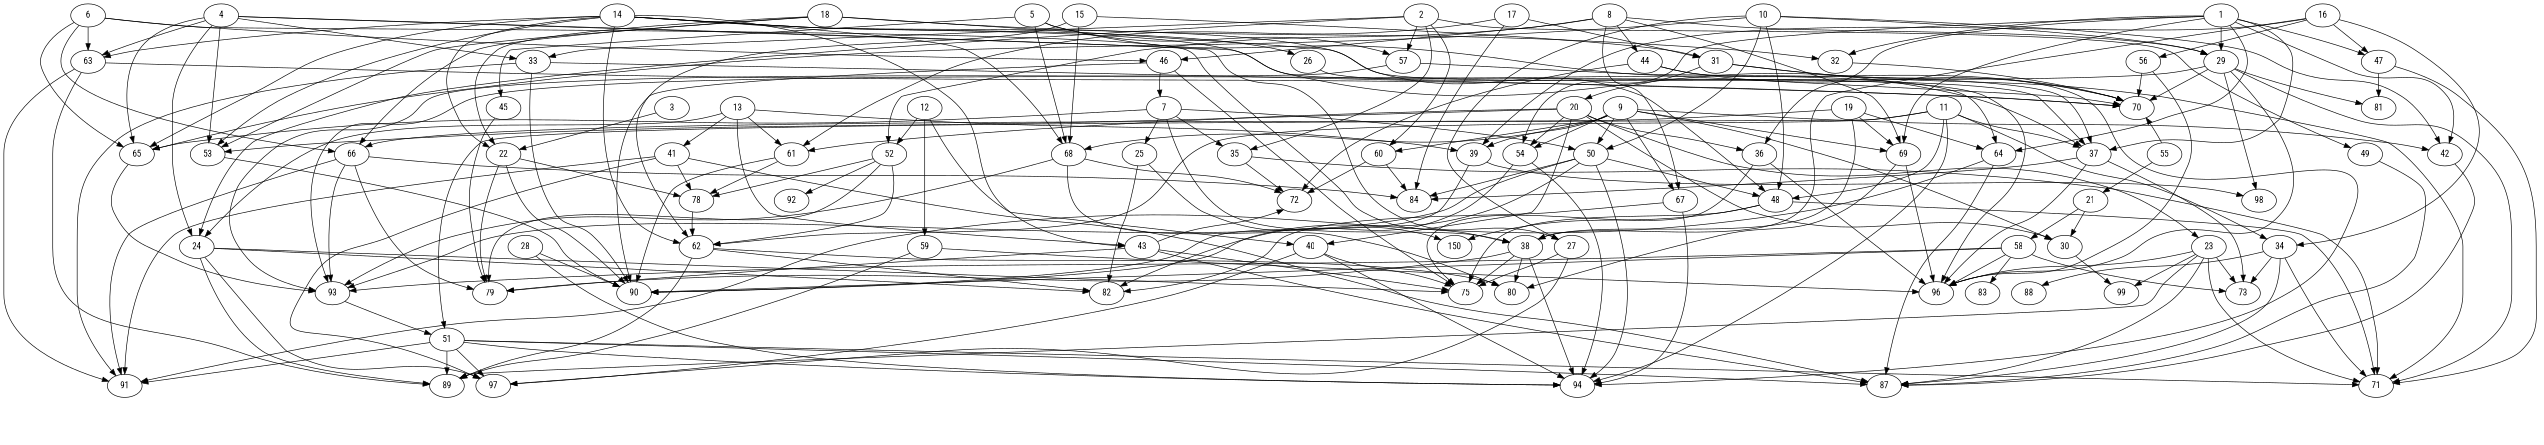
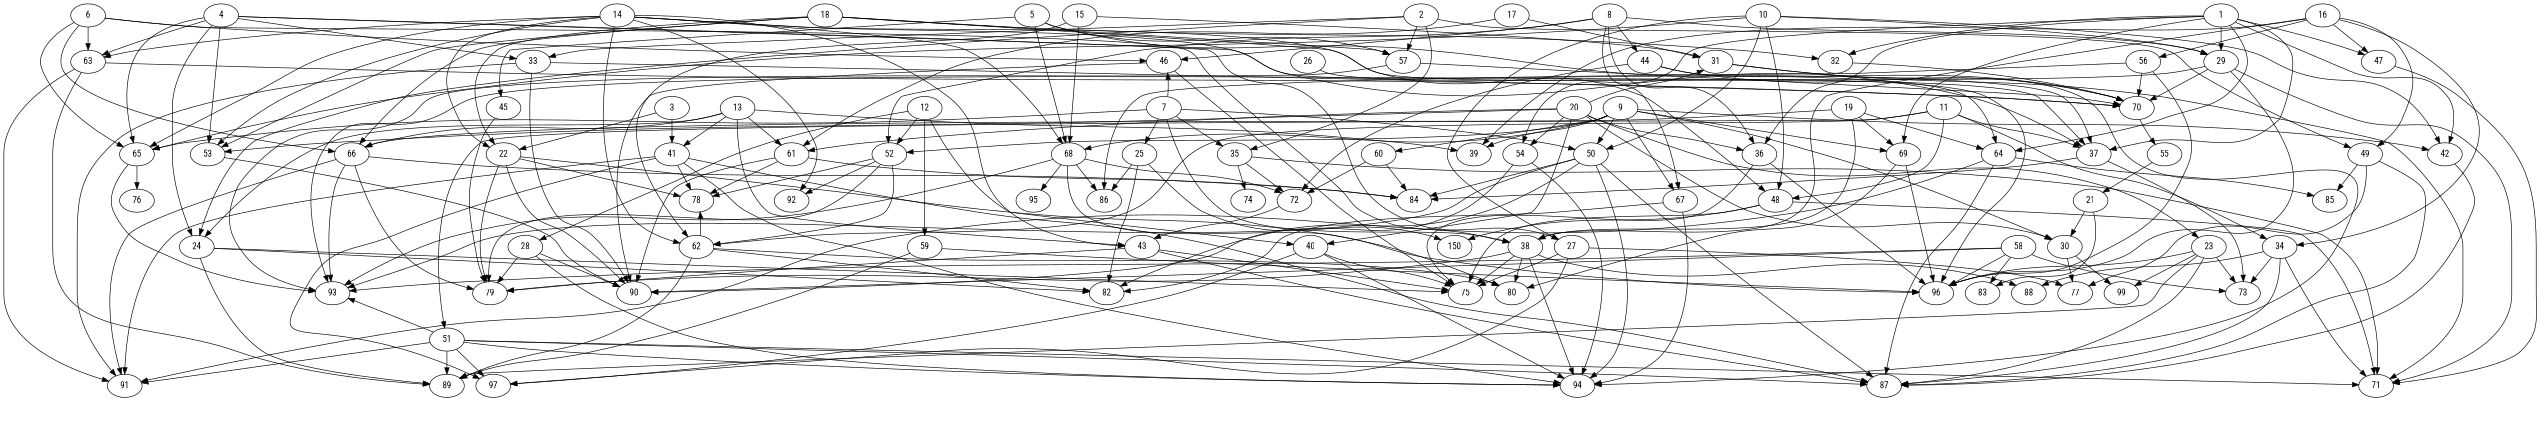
edge "14" -> "26": now "14" -> "92"
edge "18" -> "57": added
edge "8" -> "69": now "8" -> "36"
edge "16" -> "49": added
edge "31" -> "20": reversed
edge "46" -> "7": reversed
edge "2" -> "60": removed
edge "17" -> "84": now "61" -> "84"
node "81": removed
edge "13" -> "66": added
edge "3" -> "41": added
edge "9" -> "54": now "9" -> "52"
edge "55" -> "70": reversed
edge "12" -> "28": added
edge "50" -> "48": now "50" -> "87"
node "76": added
node "95": added
node "86": added
node "74": added
node "98": removed
node "85": added
edge "78" -> "62": reversed
edge "37" -> "96": now "22" -> "96"
edge "21" -> "58": now "21" -> "83"
edge "43" -> "72": reversed
edge "28" -> "79": added
edge "38" -> "88": added
edge "39" -> "90": removed
edge "11" -> "94": now "41" -> "94"
node "77": added
edge "93" -> "51": reversed
edge "23" -> "71": removed
edge "24" -> "97": removed
